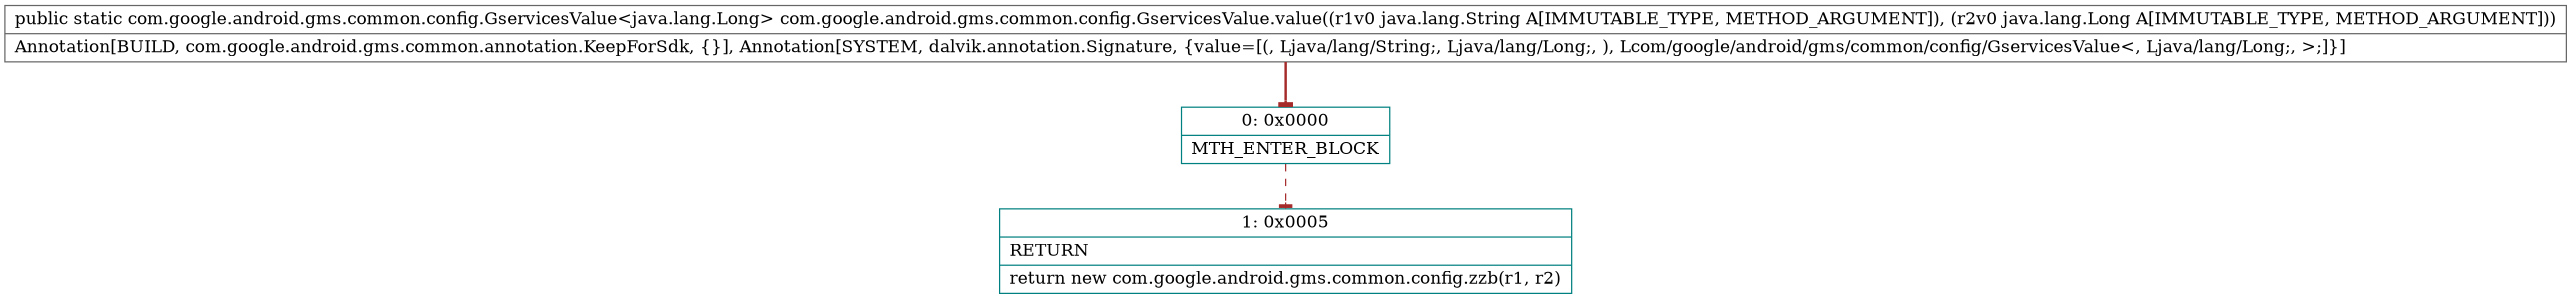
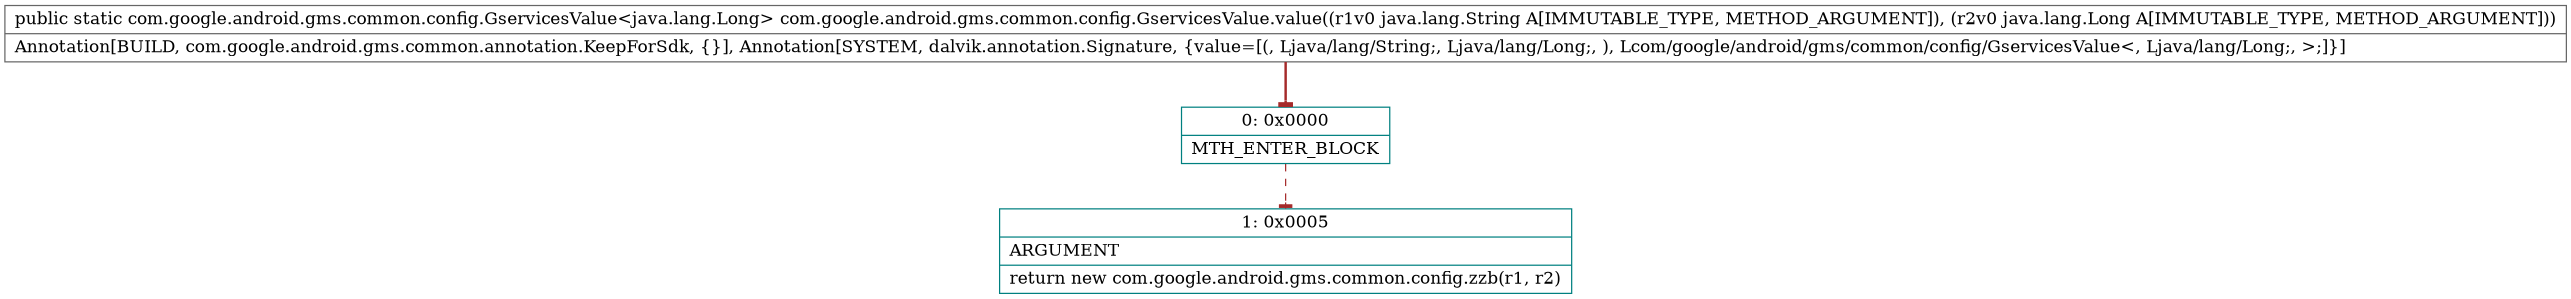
node "1: 0x0005": text "RETURN" -> "ARGUMENT"
